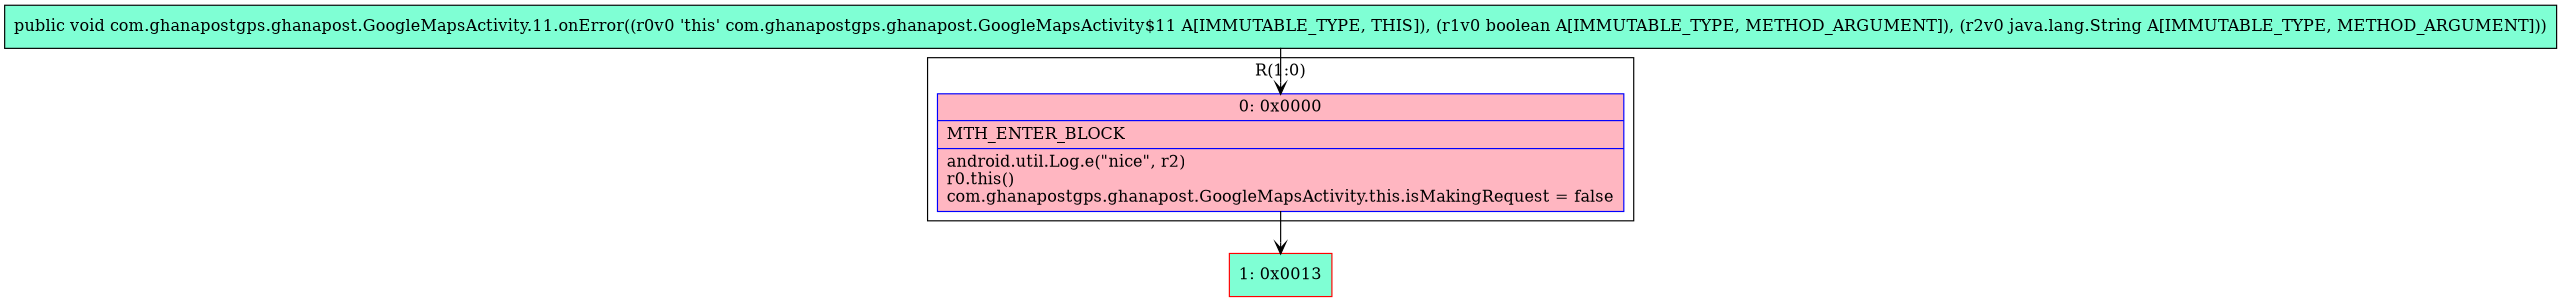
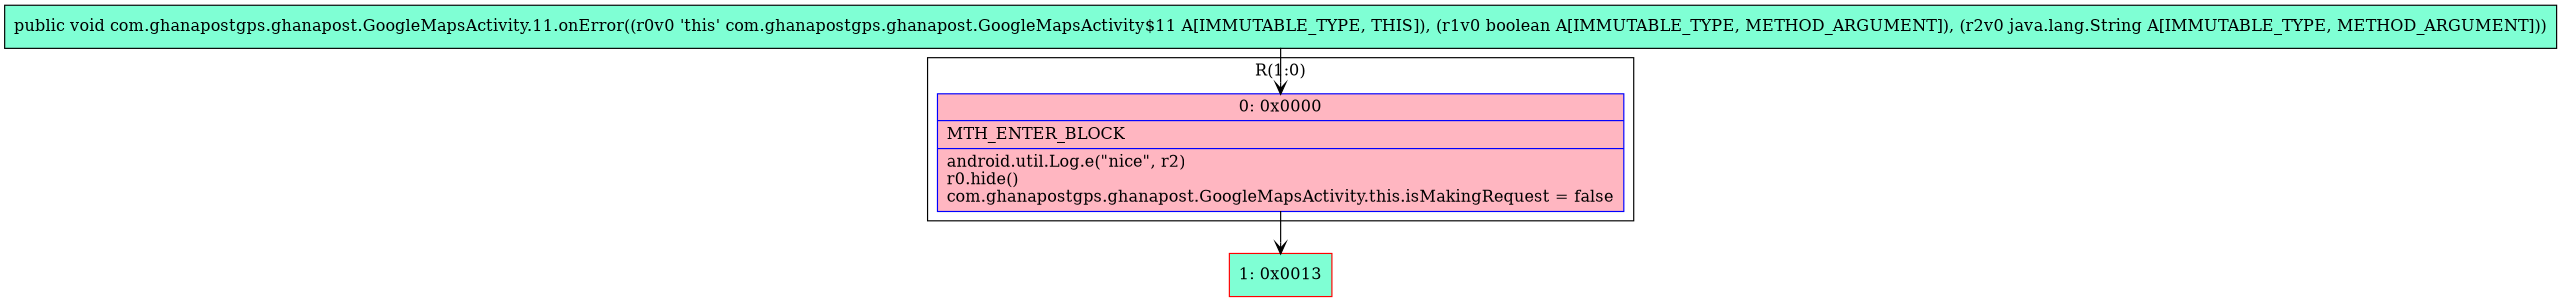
node "0: 0x0000": text "r0.this()" -> "r0.hide()"
